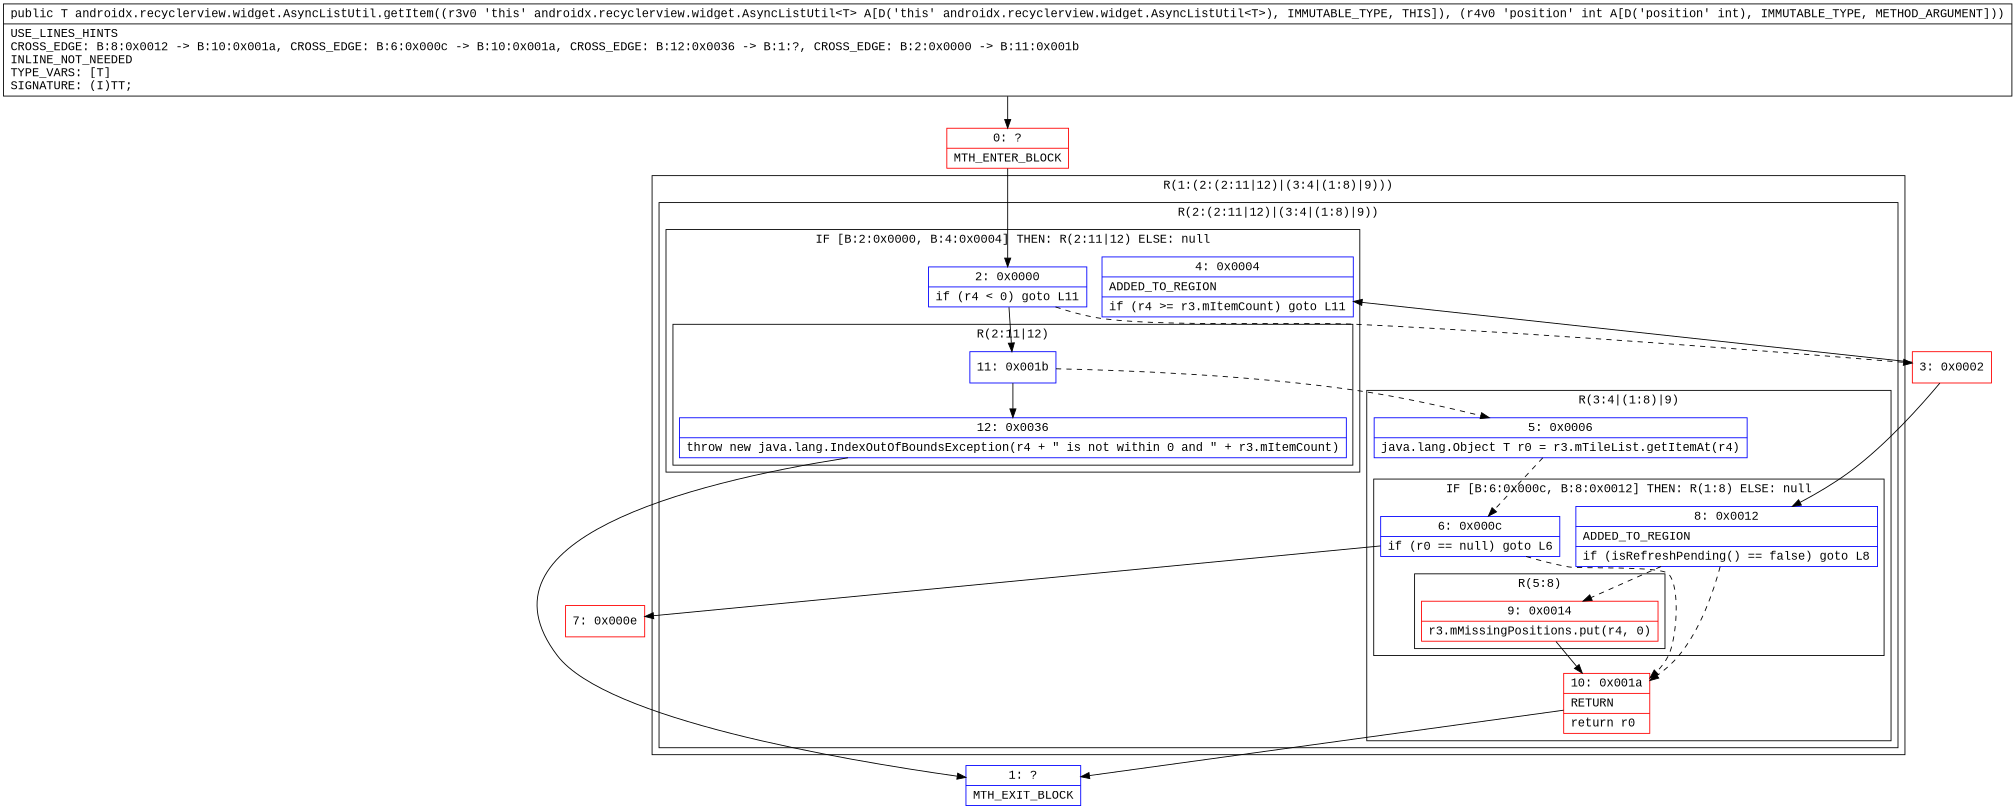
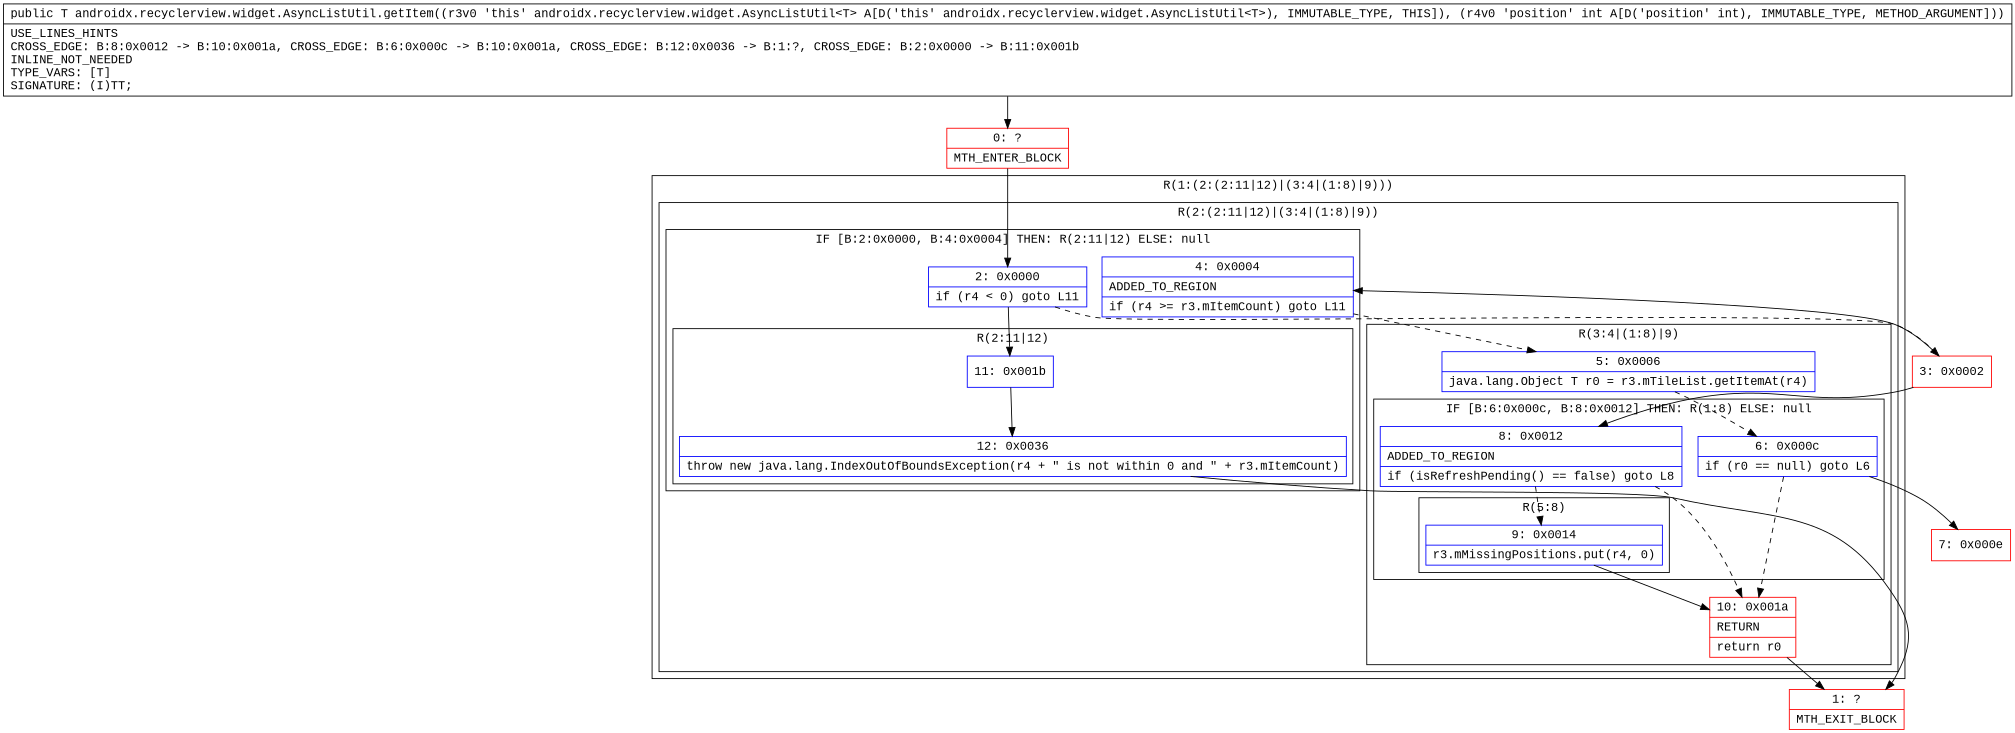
edge "11: 0x001b" -> "5: 0x0006": now "4: 0x0004" -> "5: 0x0006"
node "9: 0x0014": color red -> blue
node "1: ?": color blue -> red
